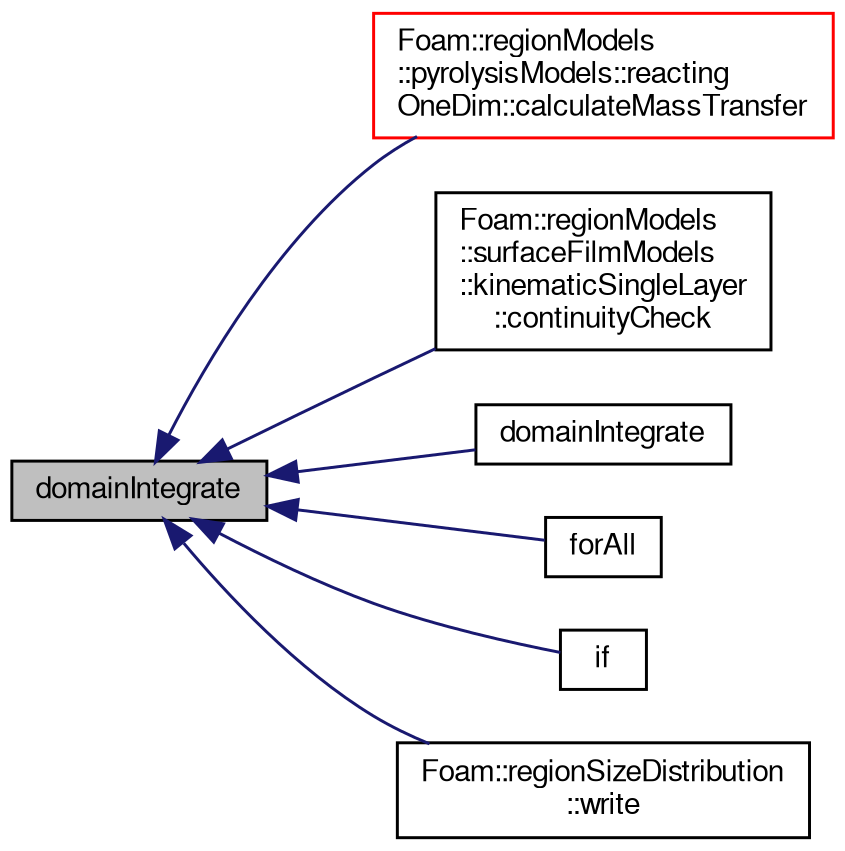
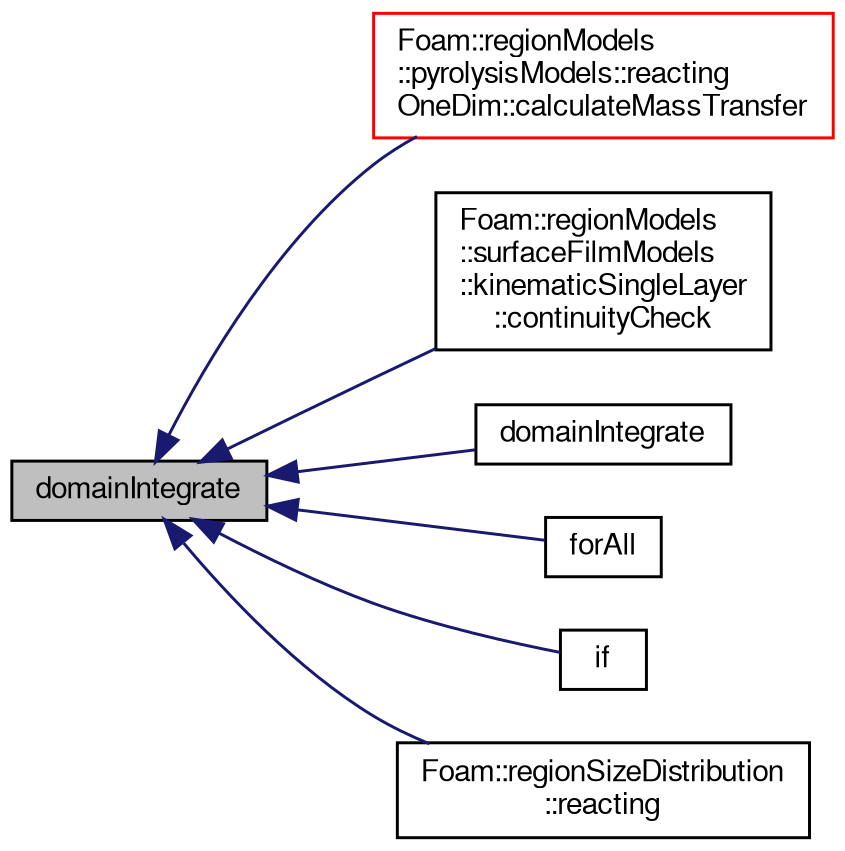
node "Foam::regionSizeDistribution ::write": label "Foam::regionSizeDistribution ::write" -> "Foam::regionSizeDistribution ::reacting"
